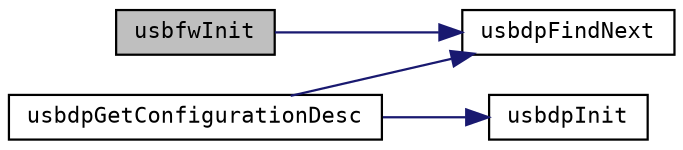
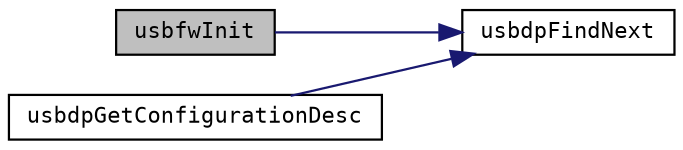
node "usbdpInit": removed
